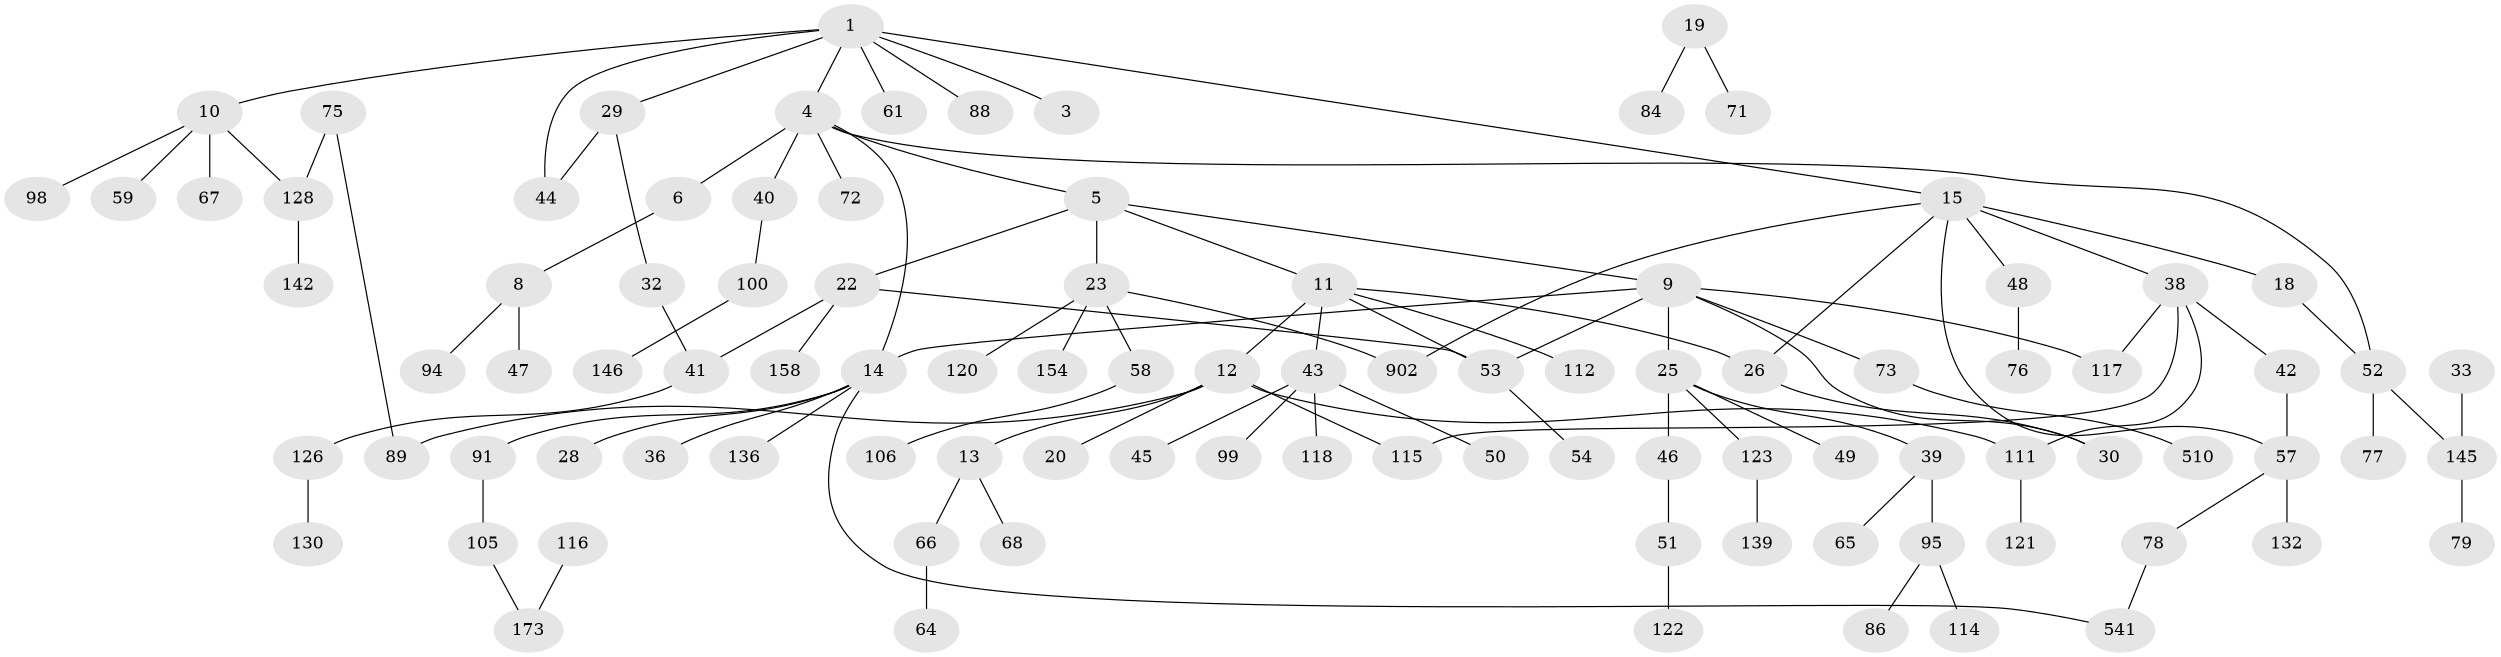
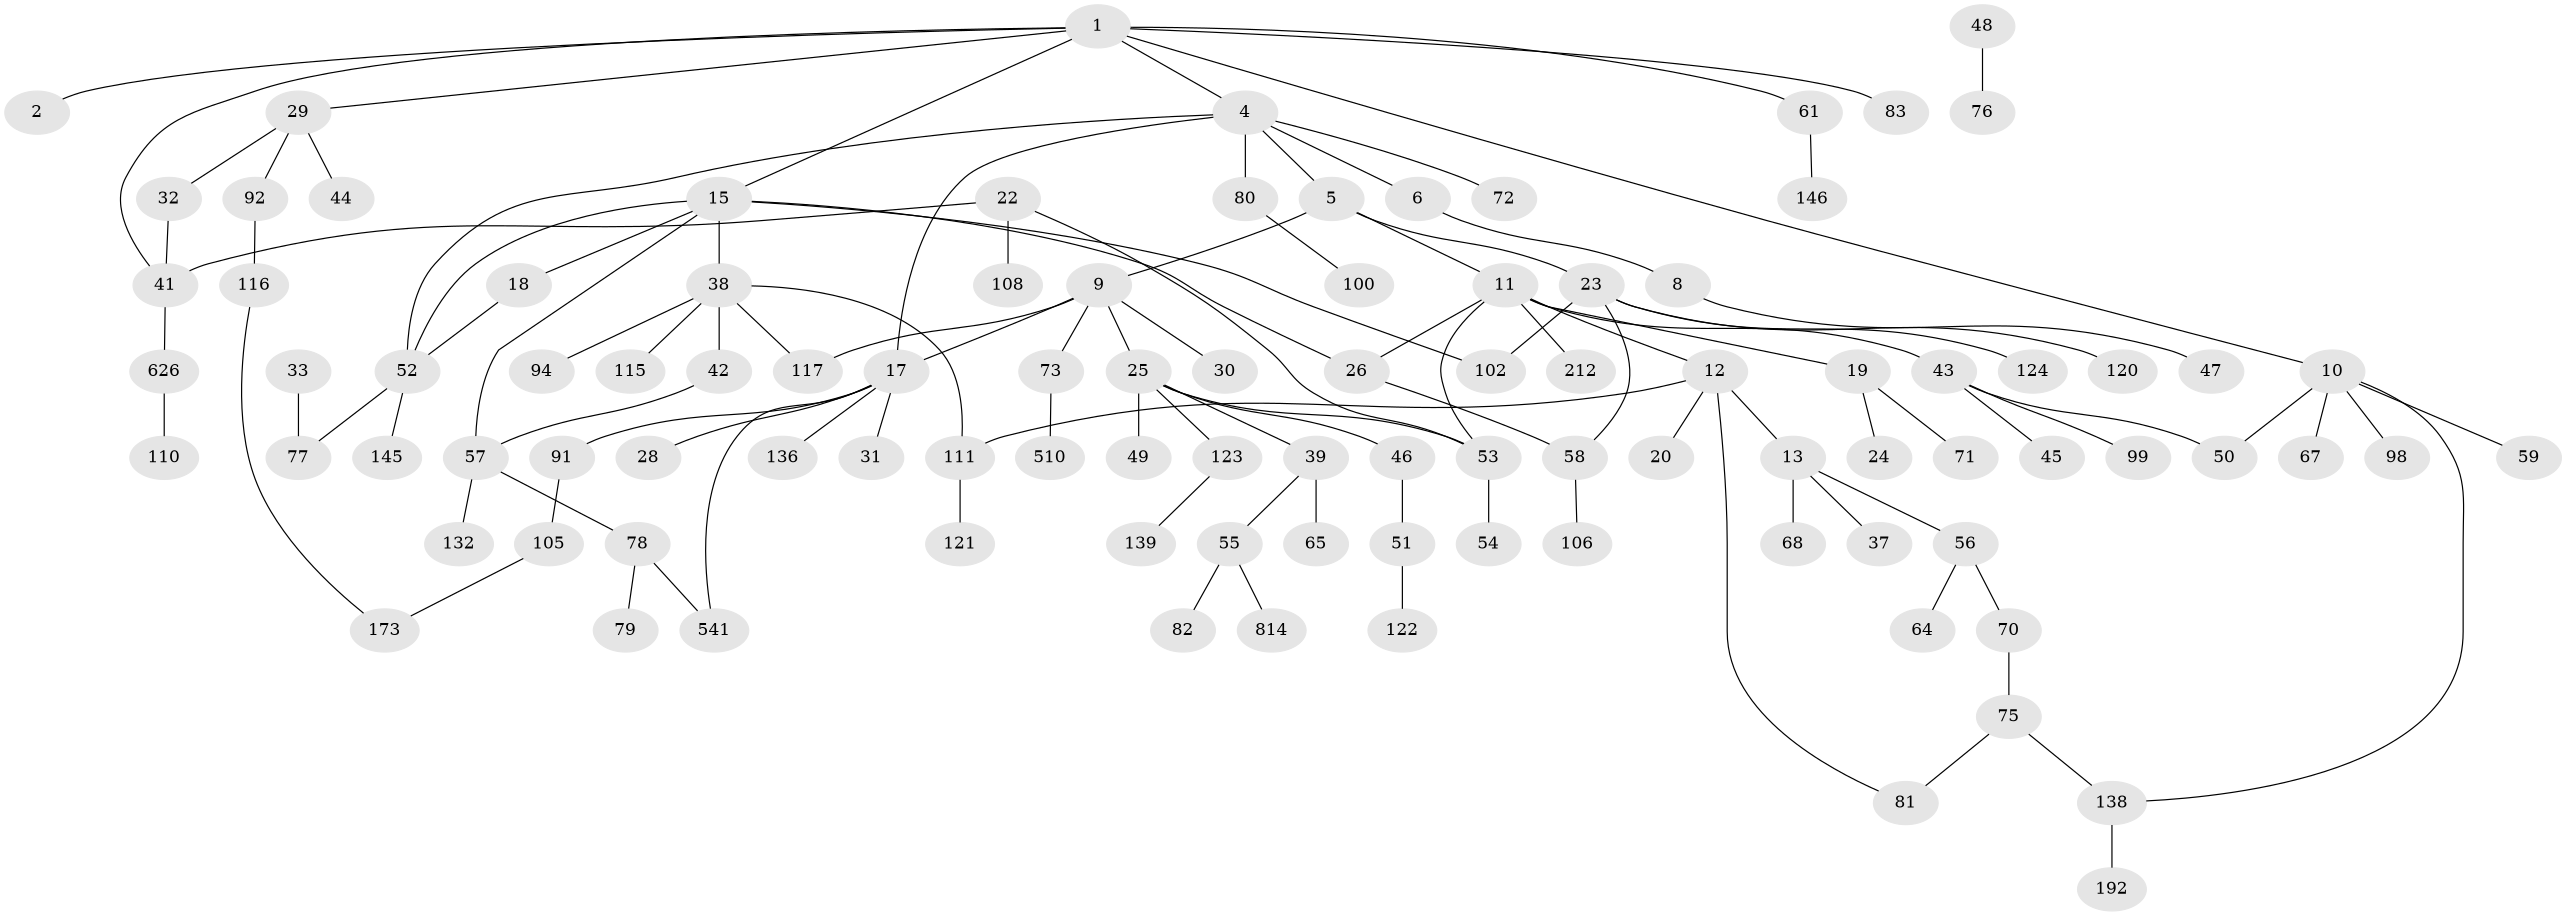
edge "1" -- "44": now "1" -- "41"
node "88": label "88" -> "83"
node "3": label "3" -> "2"
node "84": label "84" -> "24"
node "92": added
node "128": label "128" -> "138"
node "40": label "40" -> "80"
edge "5" -- "22": removed
edge "15" -- "48": now "15" -- "52"
node "142": label "142" -> "192"
edge "100" -- "146": now "61" -- "146"
edge "8" -- "94": now "38" -- "94"
edge "9" -- "53": now "25" -- "53"
edge "11" -- "19": added
node "158": label "158" -> "108"
node "14": label "14" -> "17"
node "154": label "154" -> "124"
node "902": label "902" -> "102"
node "112": label "112" -> "212"
edge "26" -- "30": now "26" -- "58"
edge "10" -- "50": added
edge "33" -- "145": now "33" -- "77"
edge "12" -- "115": removed
node "126": label "126" -> "626"
node "89": label "89" -> "81"
node "36": label "36" -> "31"
node "118": removed
edge "145" -- "79": now "78" -- "79"
node "130": label "130" -> "110"
node "66": label "66" -> "56"
node "37": added
node "95": label "95" -> "55"
node "86": label "86" -> "82"
node "114": label "114" -> "814"
node "70": added
